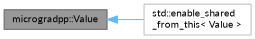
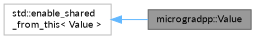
edge "std::enable_shared _from_this< Value >" -> "microgradpp::Value": reversed
